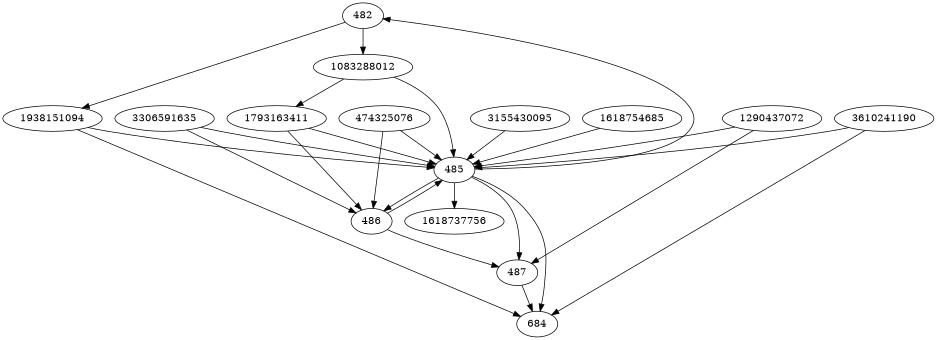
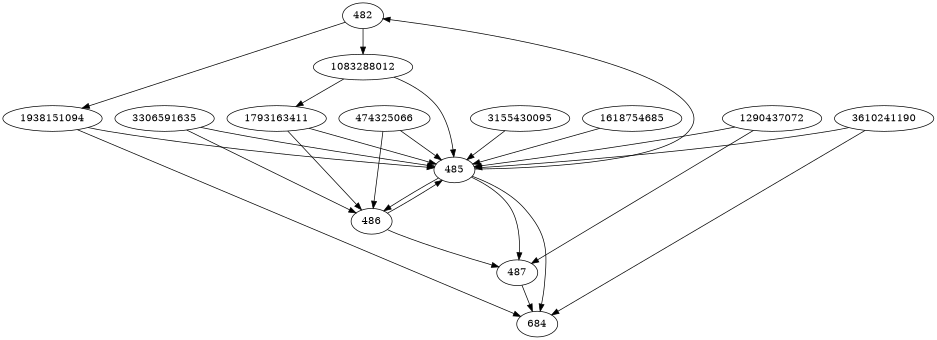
node "474325076": label "474325076" -> "474325066"
node "1618737756": removed
